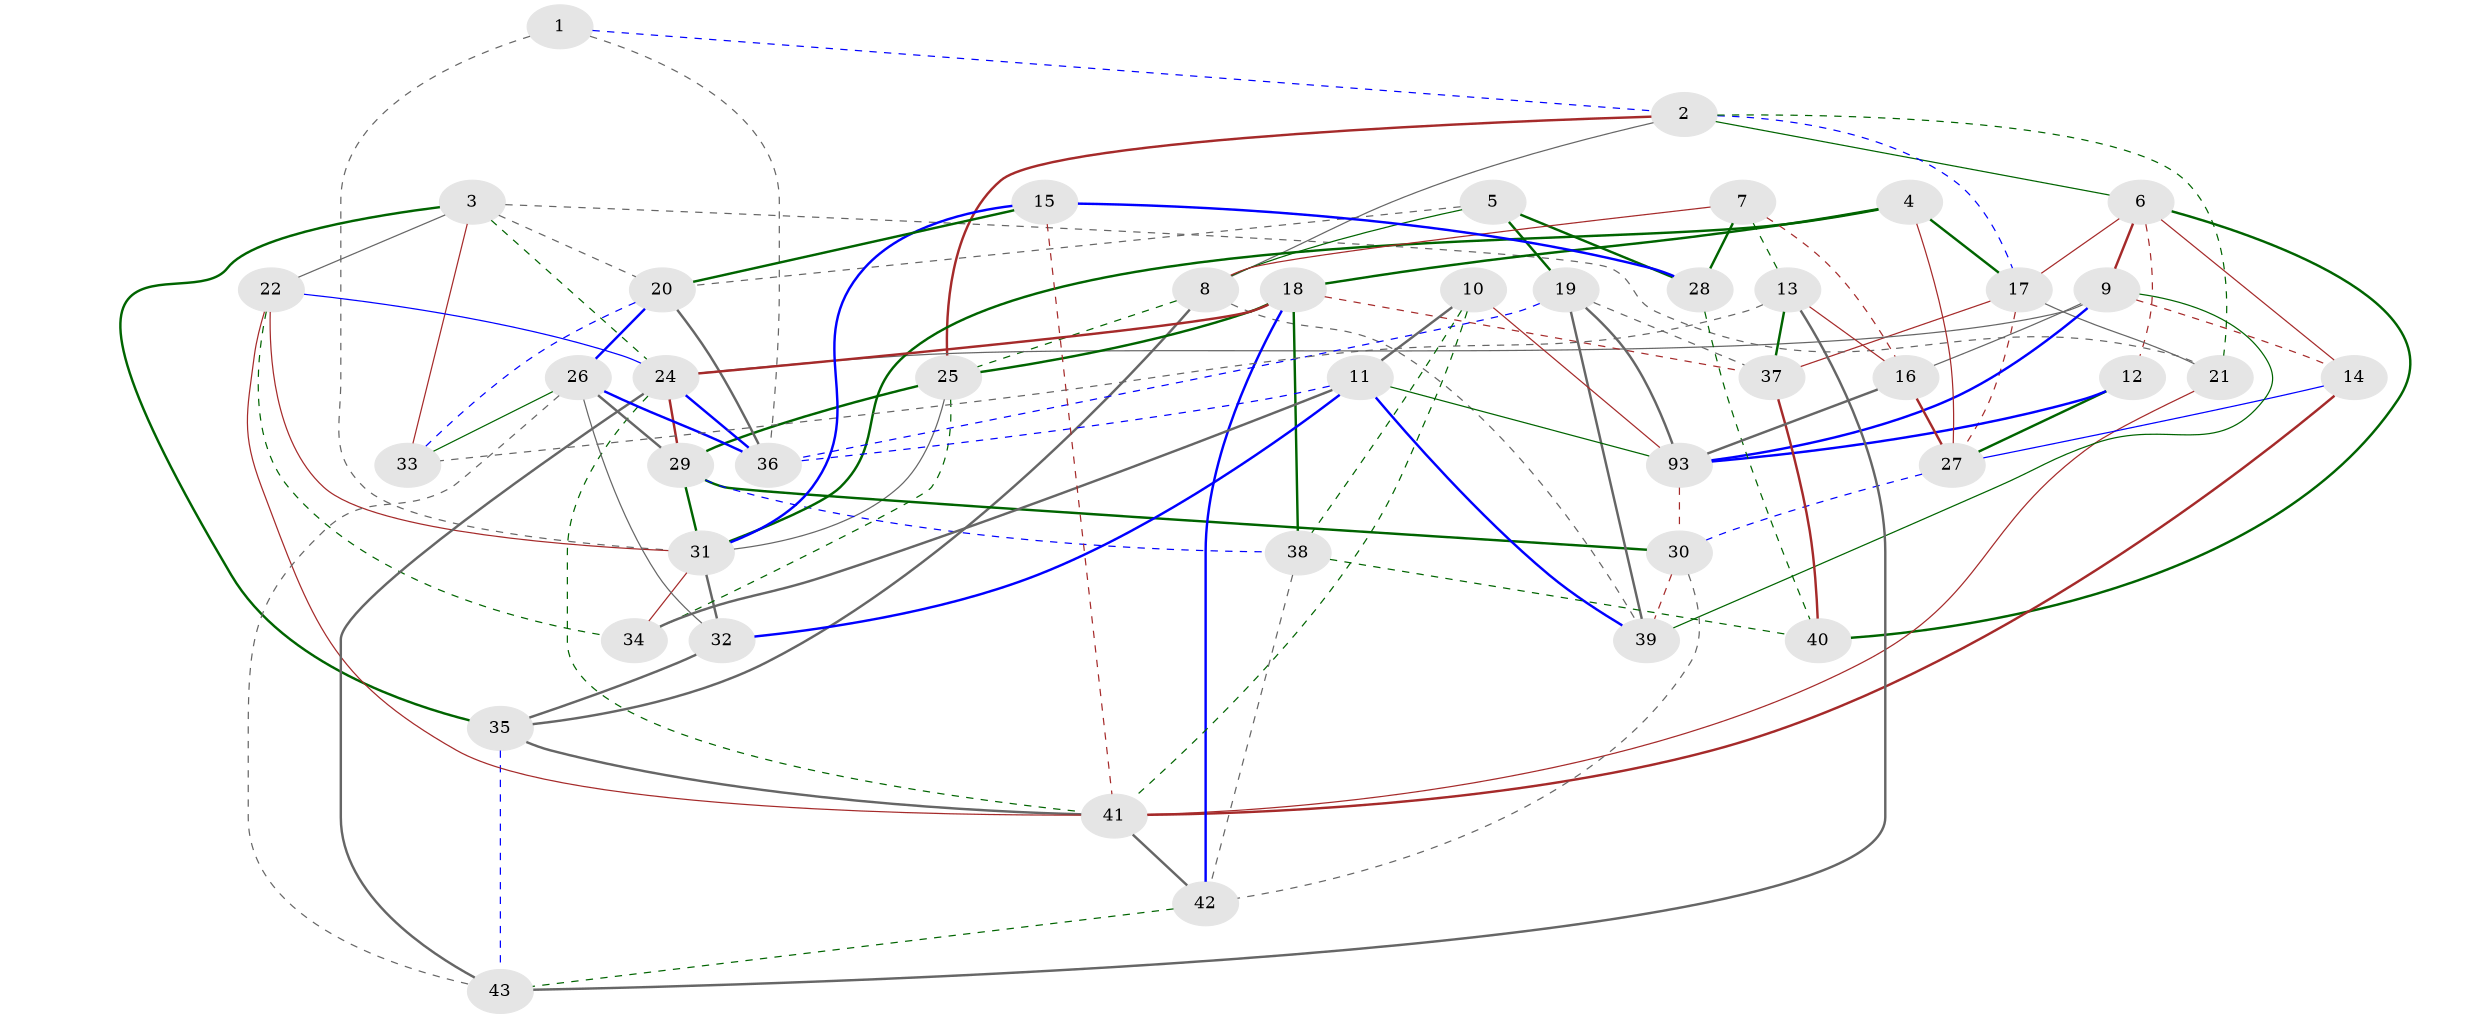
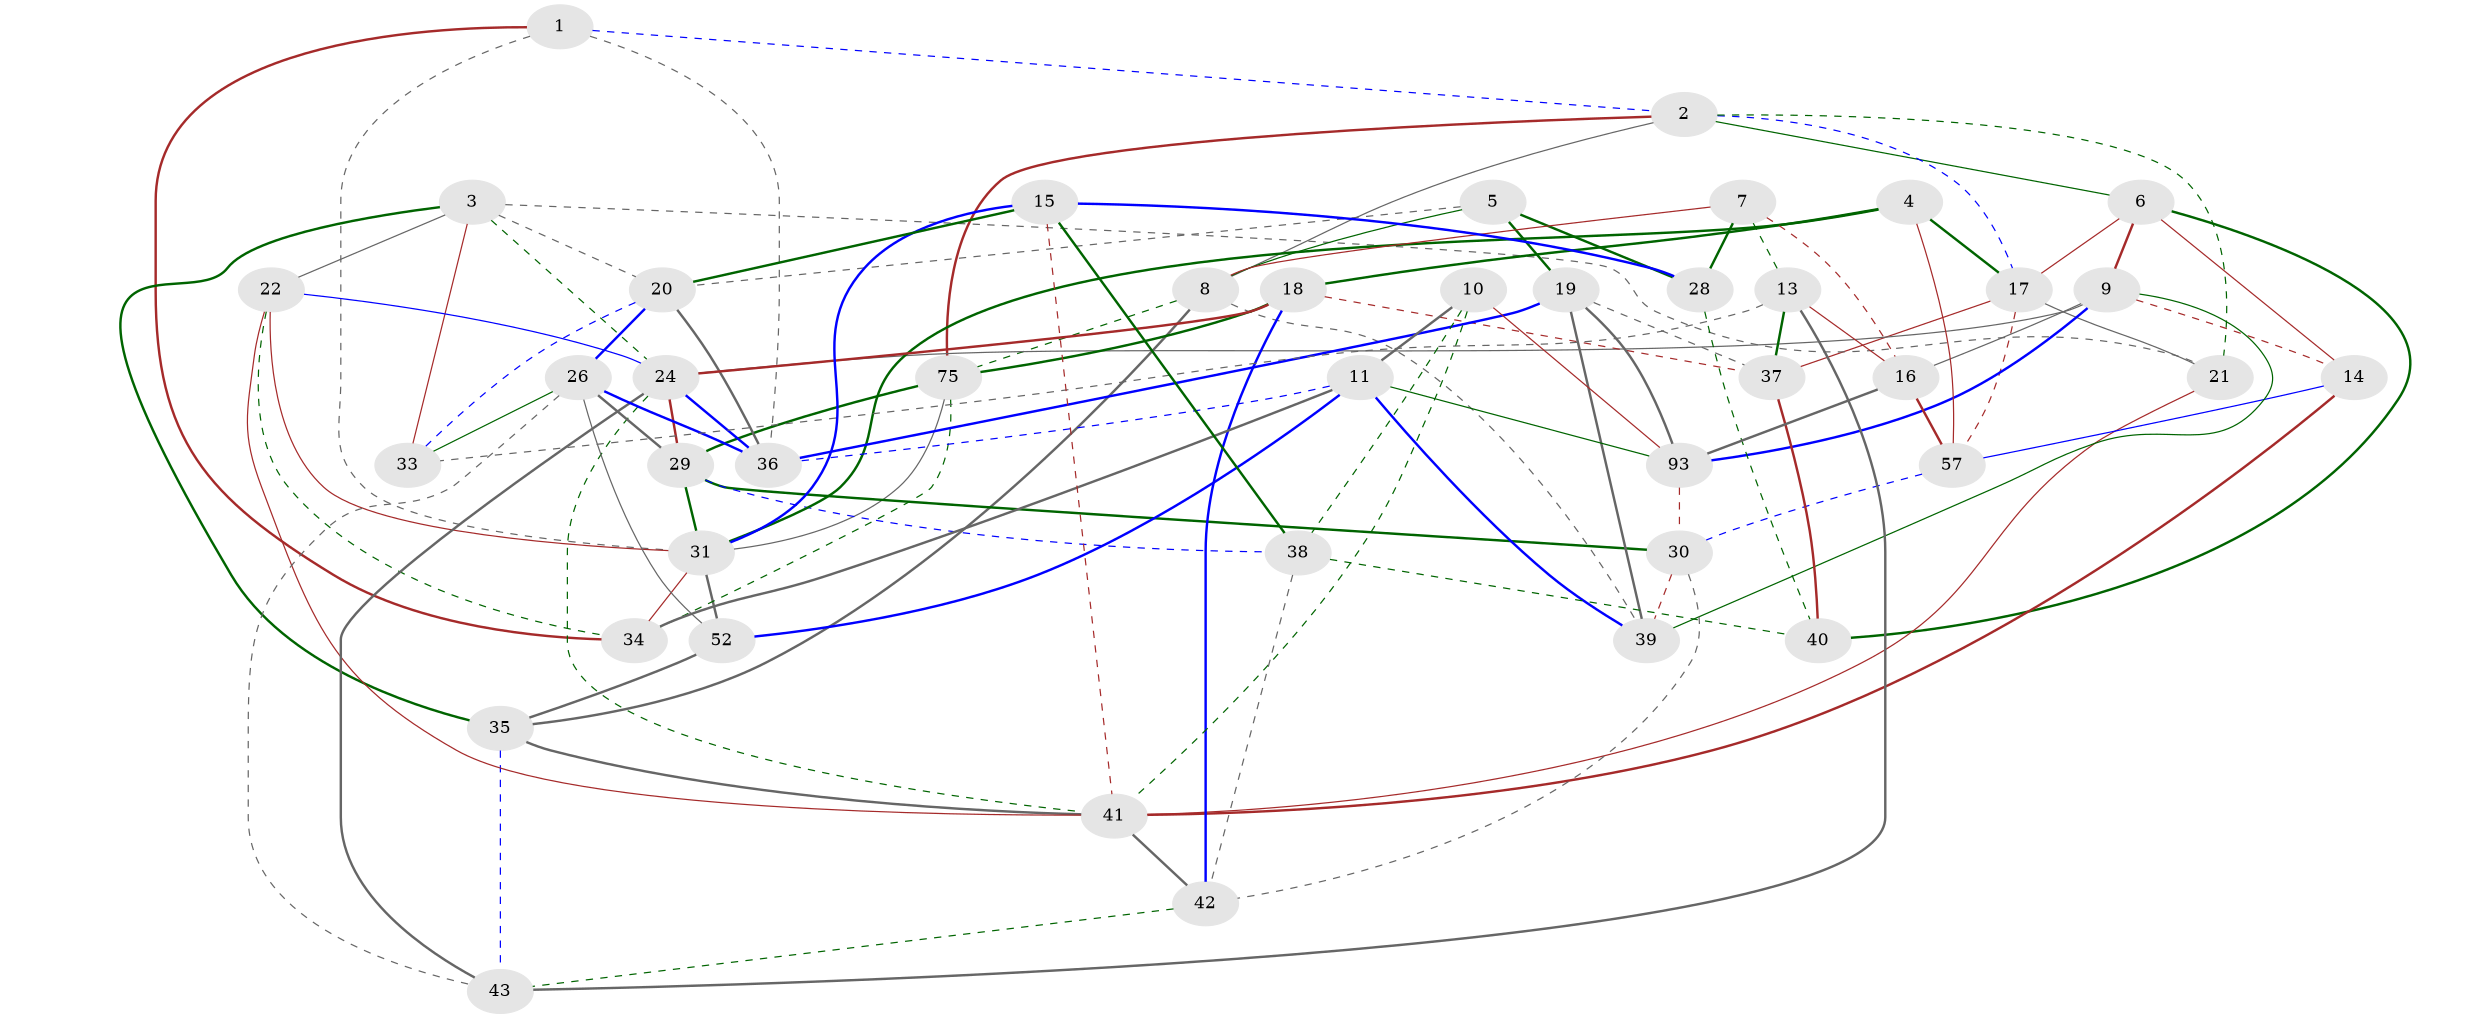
edge "1" -- "34": added
node "25": label "25" -> "75"
node "12": removed
edge "19" -- "36": style dashed -> bold
edge "18" -- "38": now "15" -- "38"
node "27": label "27" -> "57"
node "32": label "32" -> "52"
